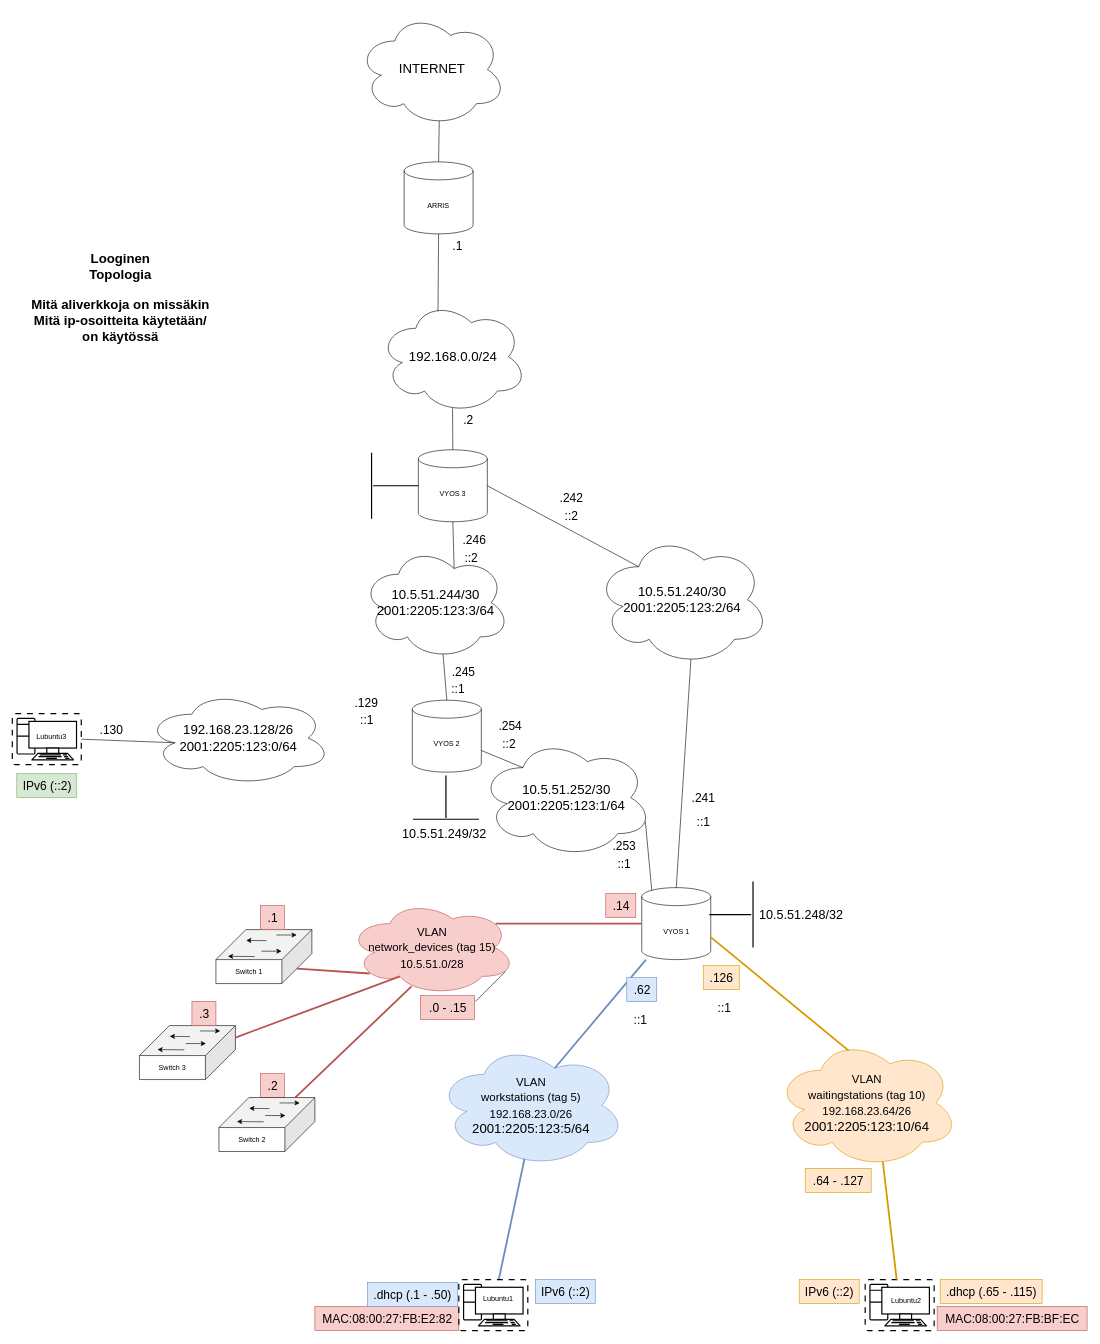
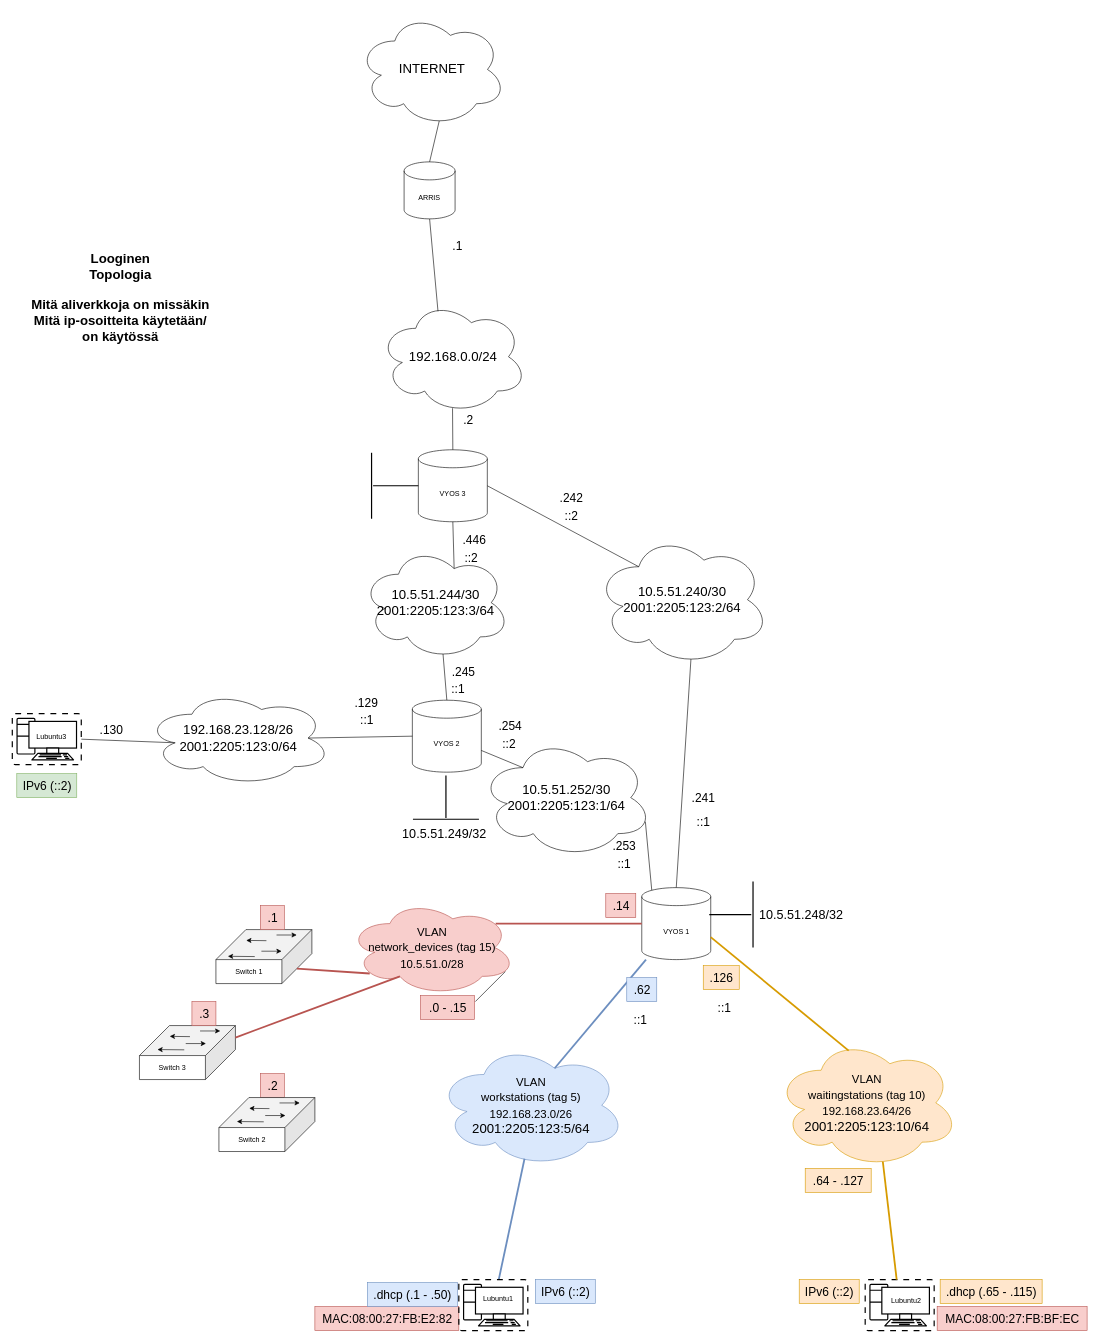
node "ARRIS": size 69x72 -> 51x57
node ".246": label ".246" -> ".446"
edge "VYOS 2" -- "192.168.23.128/26 2001:2205:123:0/64": added
edge "VLAN network_devices (tag 15) 10.5.51.0/28" -- "Switch 2": removed
